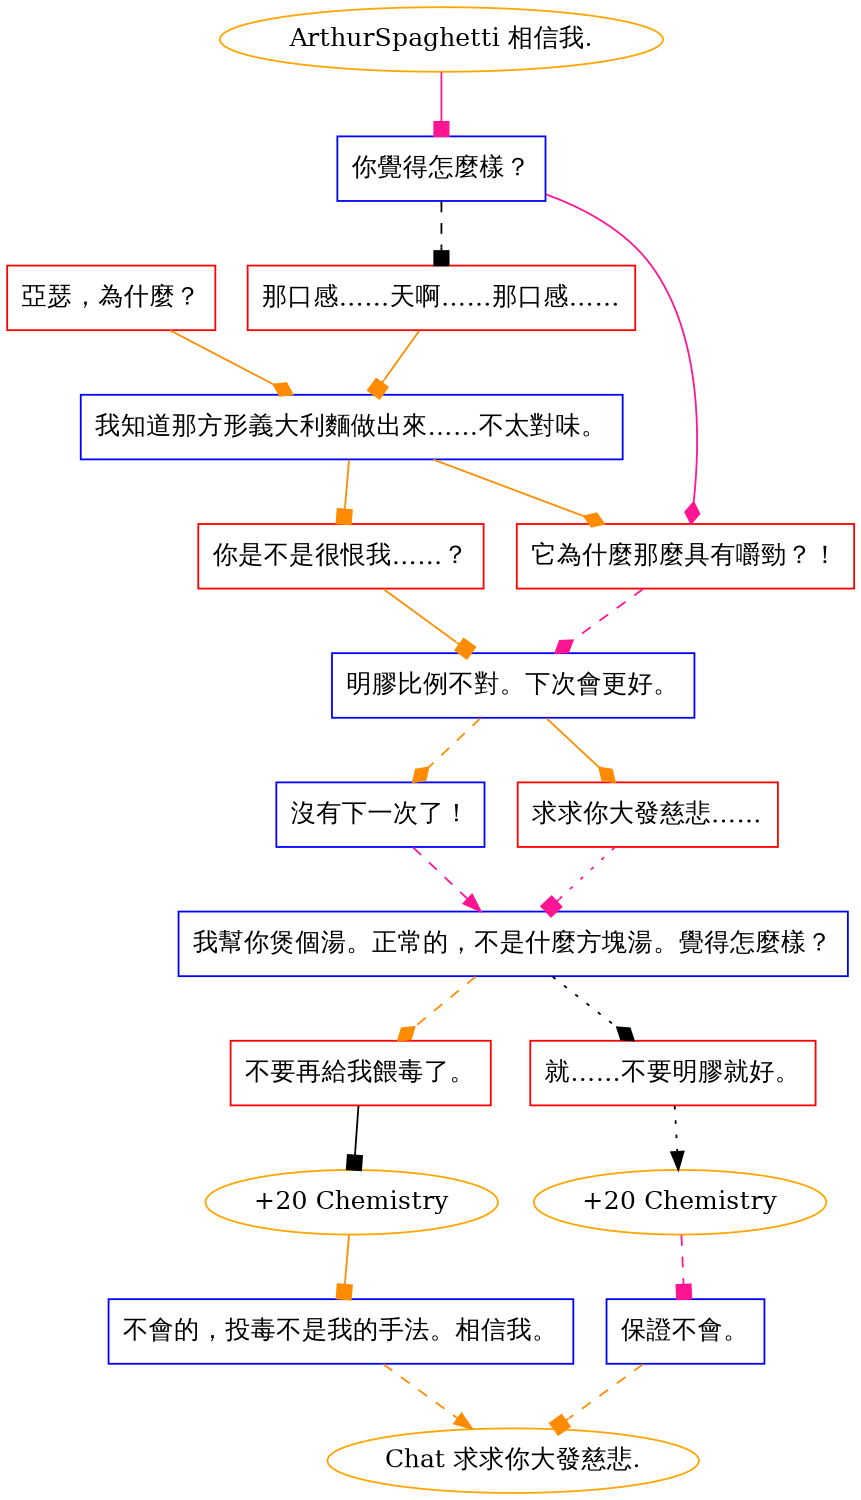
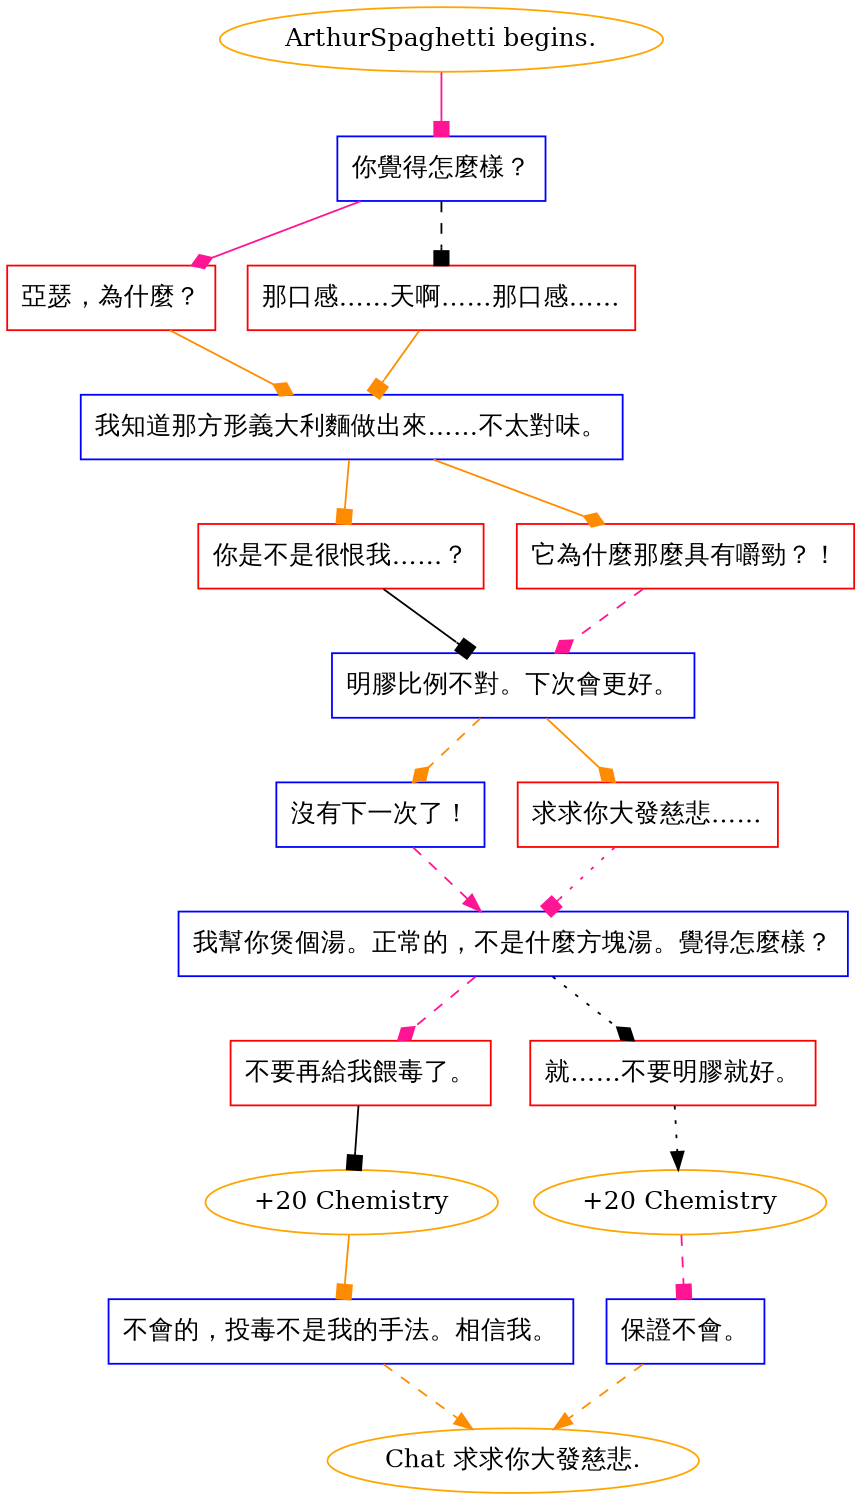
node "ArthurSpaghetti 相信我.": label "ArthurSpaghetti 相信我." -> "ArthurSpaghetti begins."
edge "你覺得怎麼樣？" -> "它為什麼那麼具有嚼勁？！": now "你覺得怎麼樣？" -> "亞瑟，為什麼？"
edge "你是不是很恨我……？" -> "明膠比例不對。下次會更好。": color darkorange -> black
edge "我幫你煲個湯。正常的，不是什麼方塊湯。覺得怎麼樣？" -> "不要再給我餵毒了。": color darkorange -> deeppink
edge "保證不會。" -> "Chat 求求你大發慈悲.": arrowhead box -> normal
